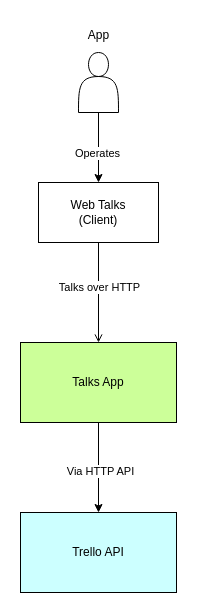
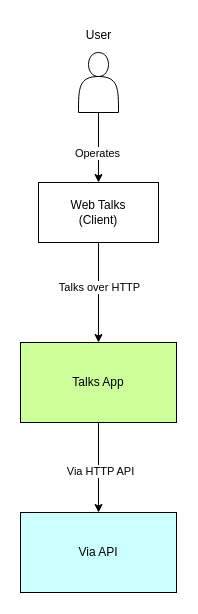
node "App": label "App" -> "User"
edge "Web Talks (Client)" -> "Talks App": arrowhead open -> classic
node "Trello API": label "Trello API" -> "Via API"
